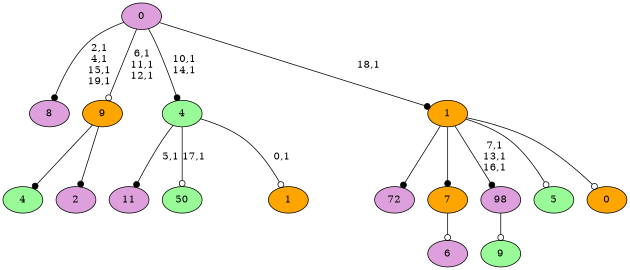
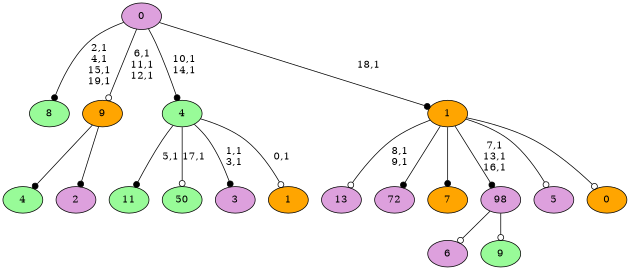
node "8": fillcolor plum -> palegreen
node "11": fillcolor plum -> palegreen
node "3": added
node "13": added
node "5": fillcolor palegreen -> plum
edge "7" -> "6": now "98" -> "6"
